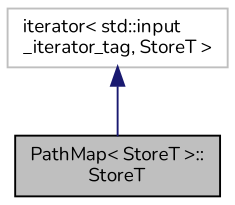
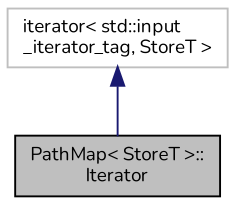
node "PathMap< StoreT >:: StoreT": label "PathMap< StoreT >:: StoreT" -> "PathMap< StoreT >:: Iterator"
